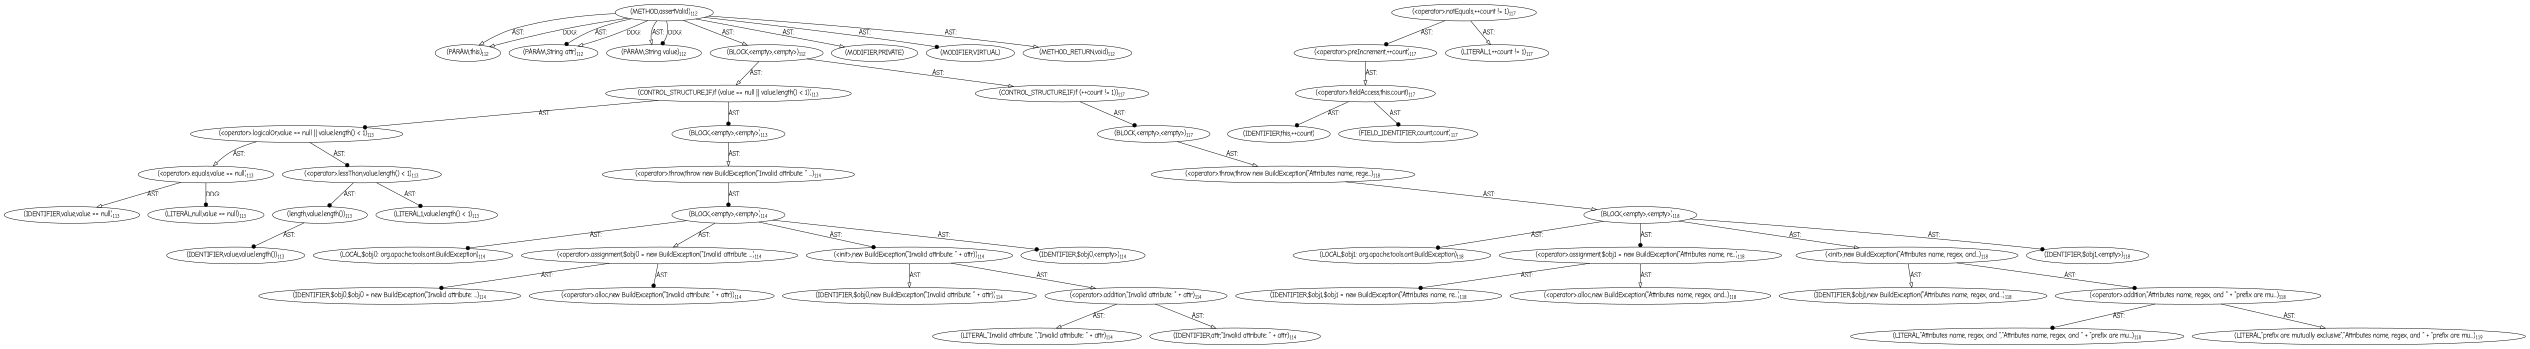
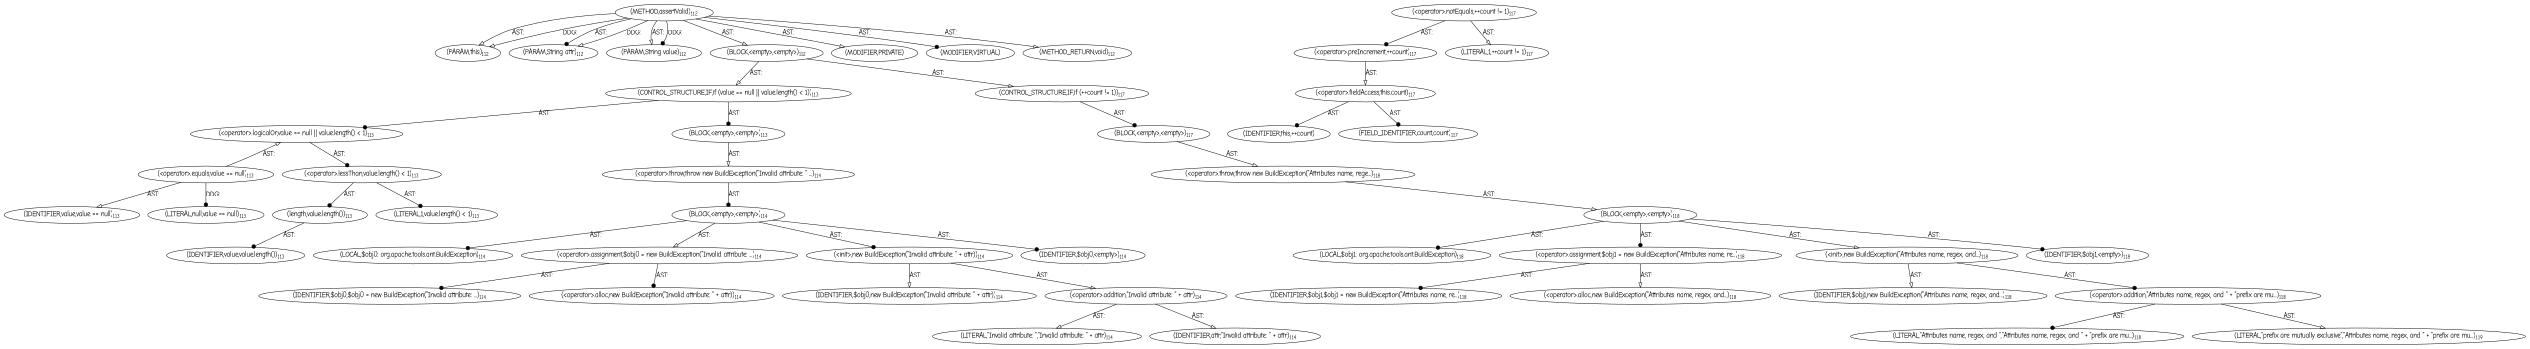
edge "(<operator>.logicalOr,value == null || value.length() < 1)" -> "(<operator>.equals,value == null)": reversed
